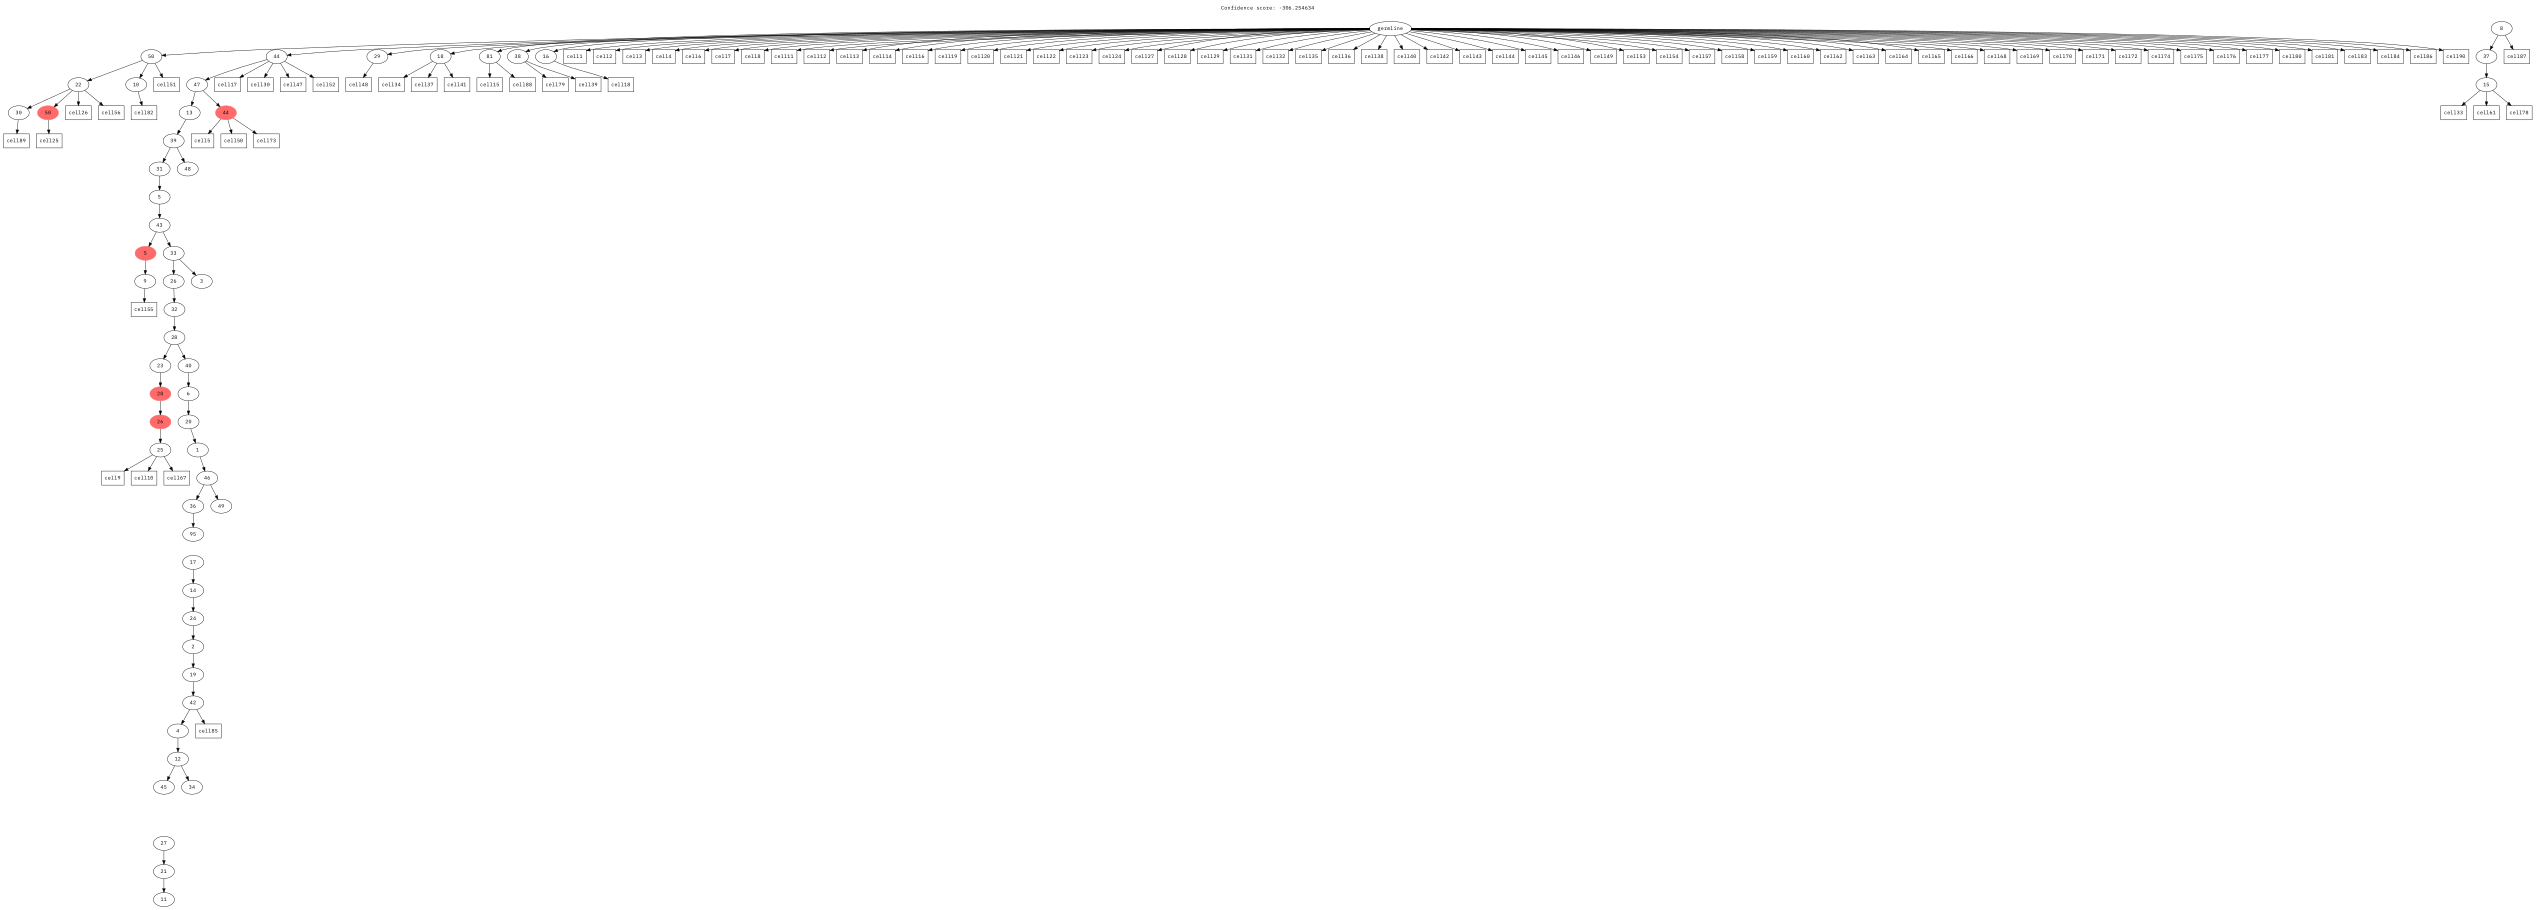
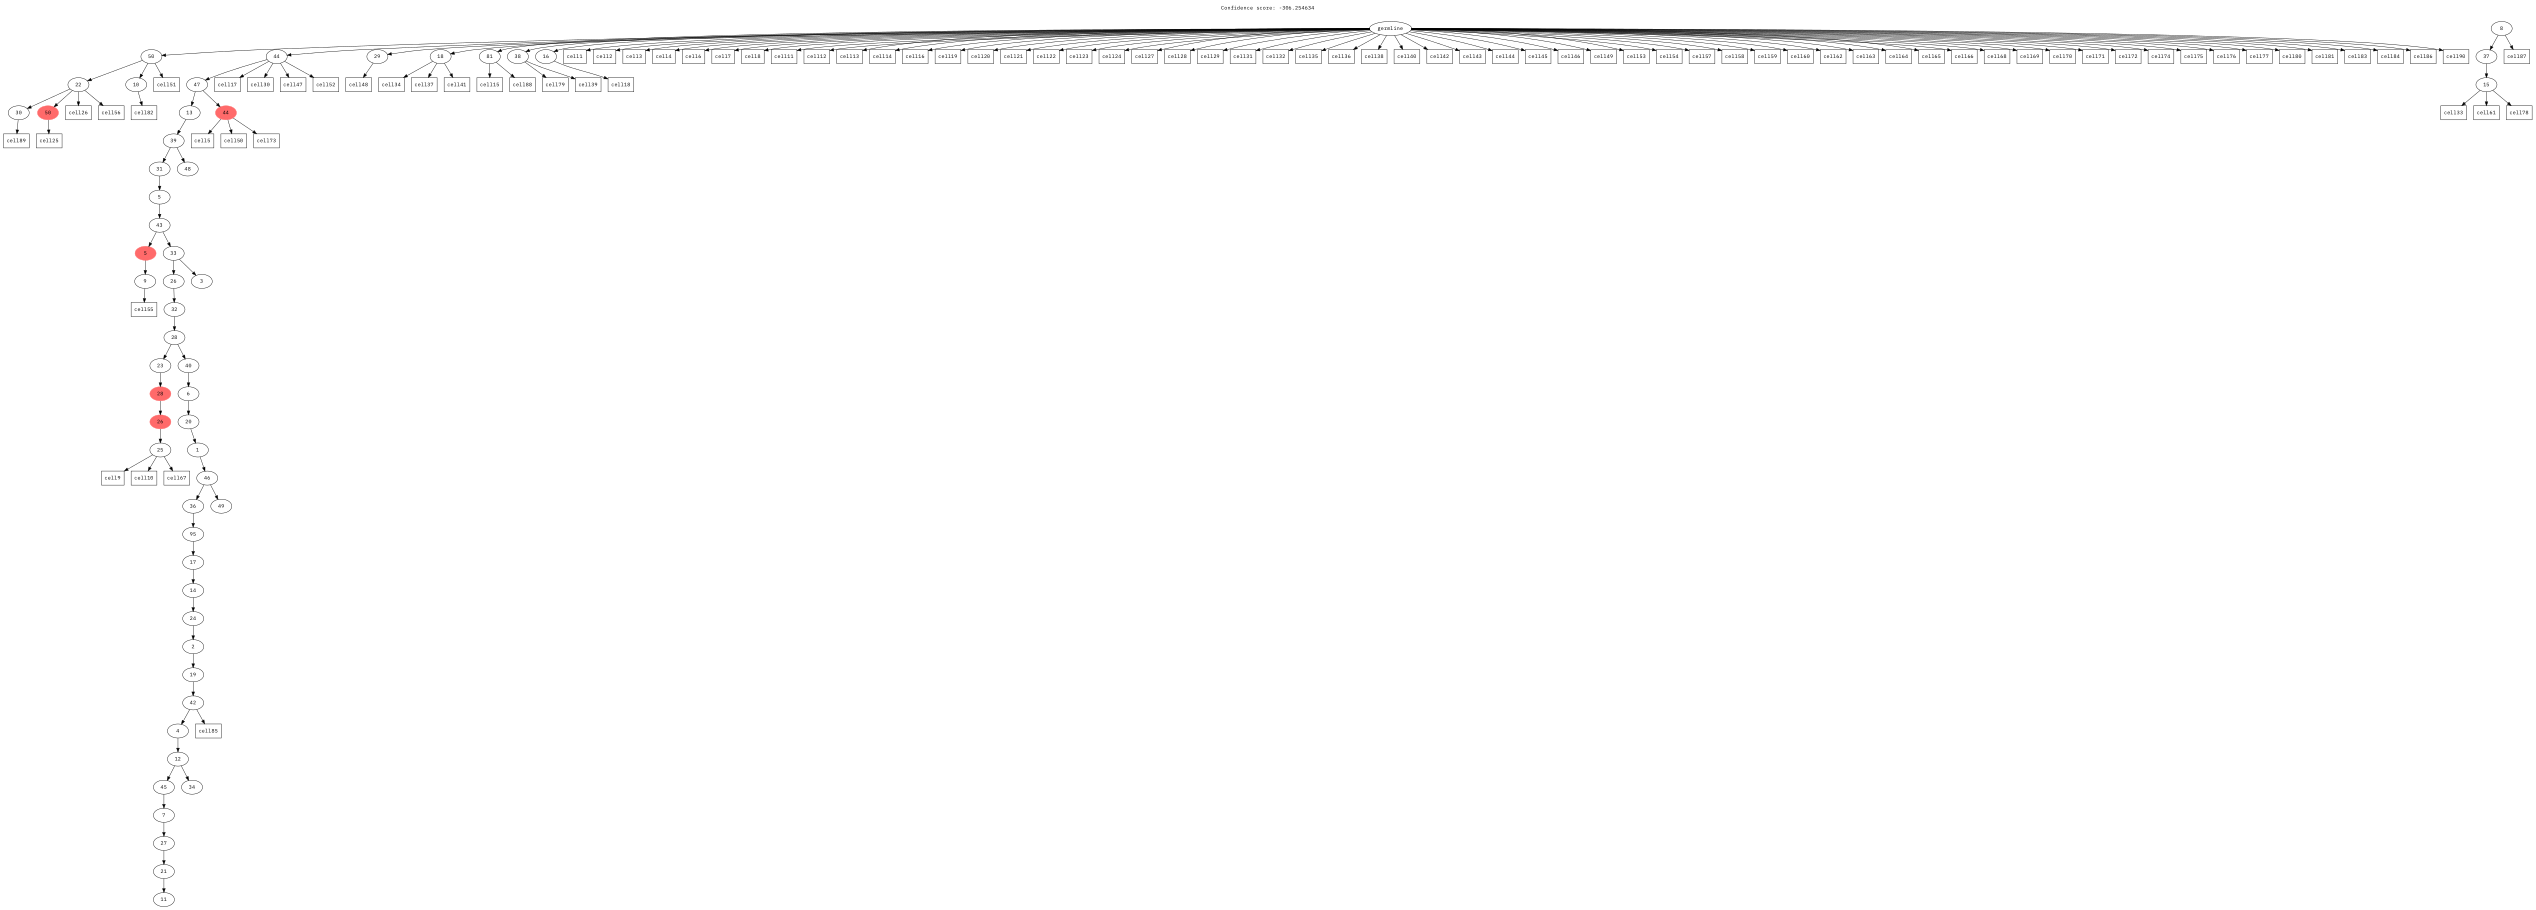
edge "95" -> "17": added
node "7": added
